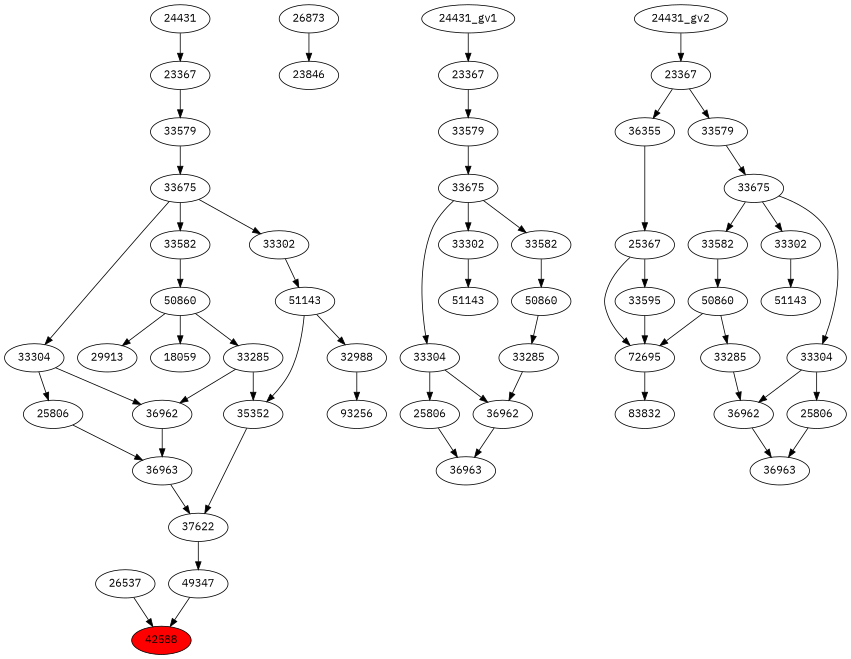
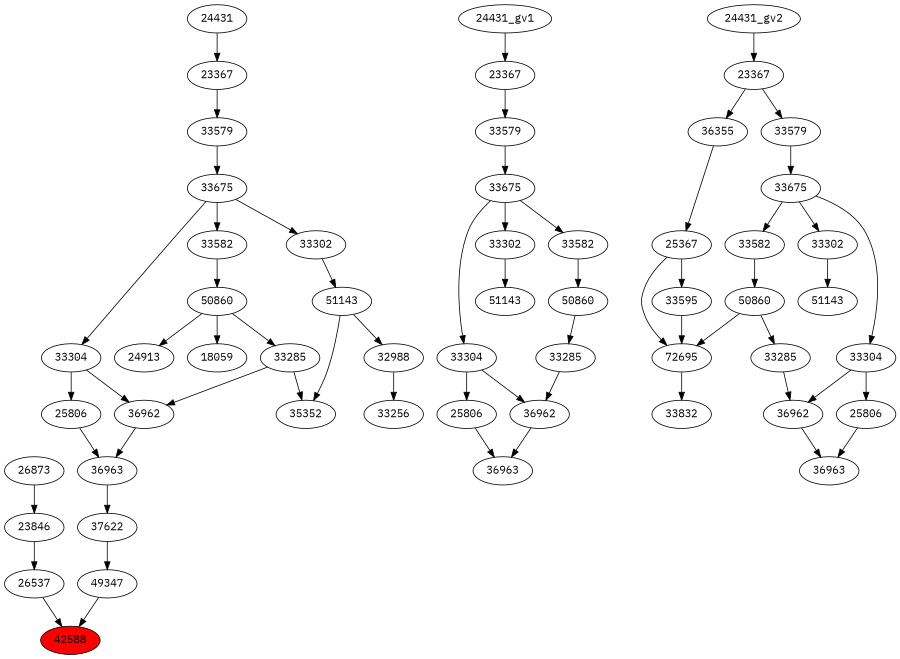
node "29913": label "29913" -> "24913"
node "93256": label "93256" -> "33256"
node "83832": label "83832" -> "33832"
edge "35352" -> "37622": removed
edge "23846" -> "26537": added
